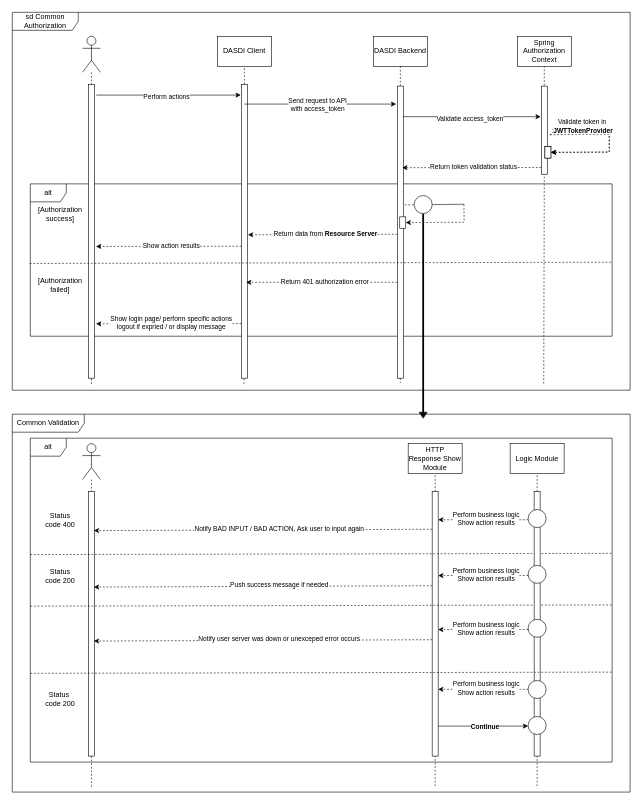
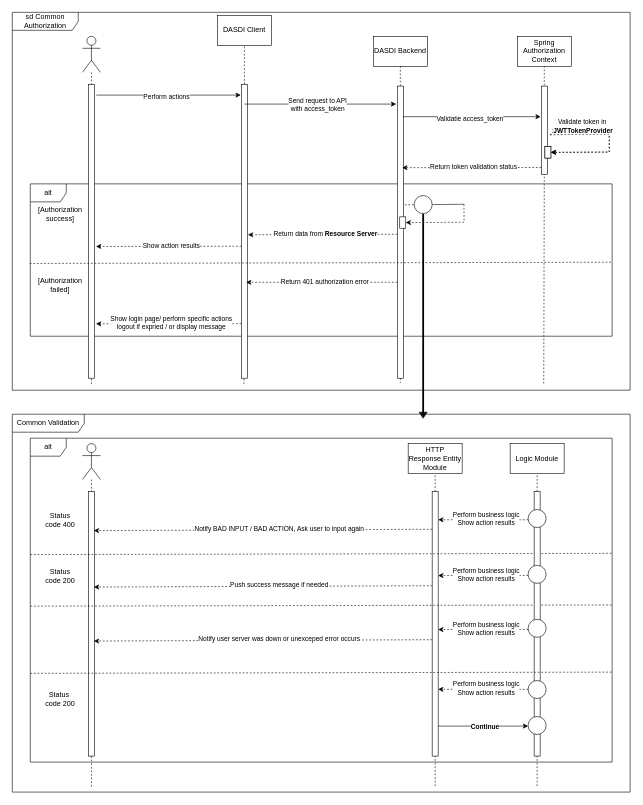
node "DASDI Client": moved (244, 51) -> (244, 30)
node "HTTP Response Show Module": label "HTTP Response Show Module" -> "HTTP Response Entity Module"
